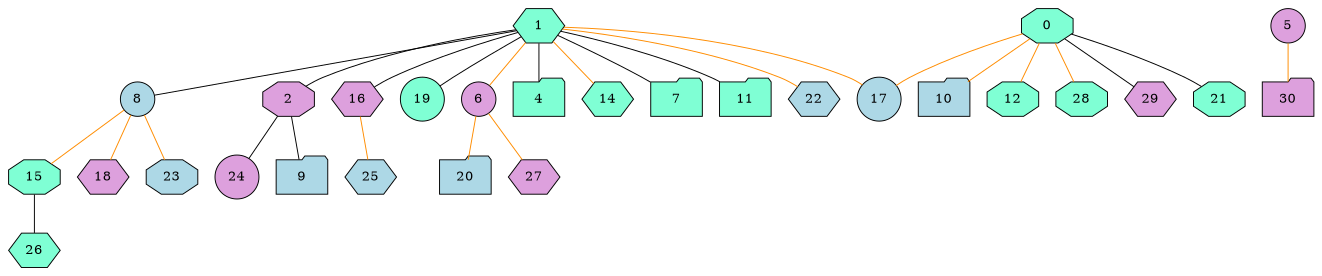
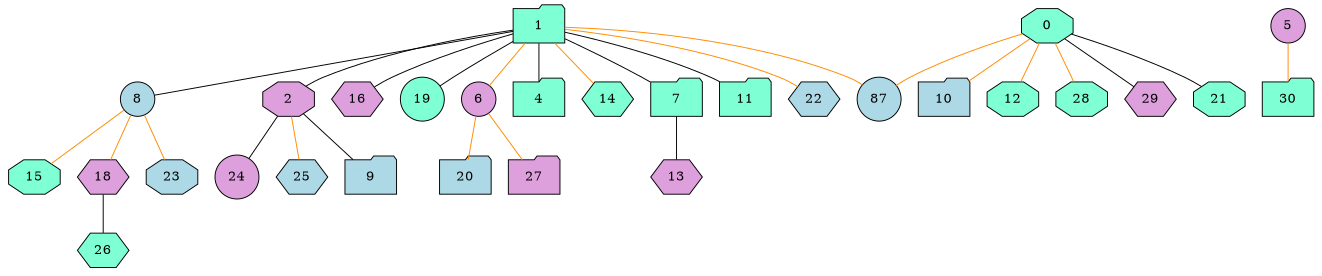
node "1": shape hexagon -> folder
node "17": label "17" -> "87"
node "30": fillcolor plum -> aquamarine
edge "16" -- "25": now "2" -- "25"
node "27": shape hexagon -> folder
node "13": added
edge "15" -- "26": now "18" -- "26"
